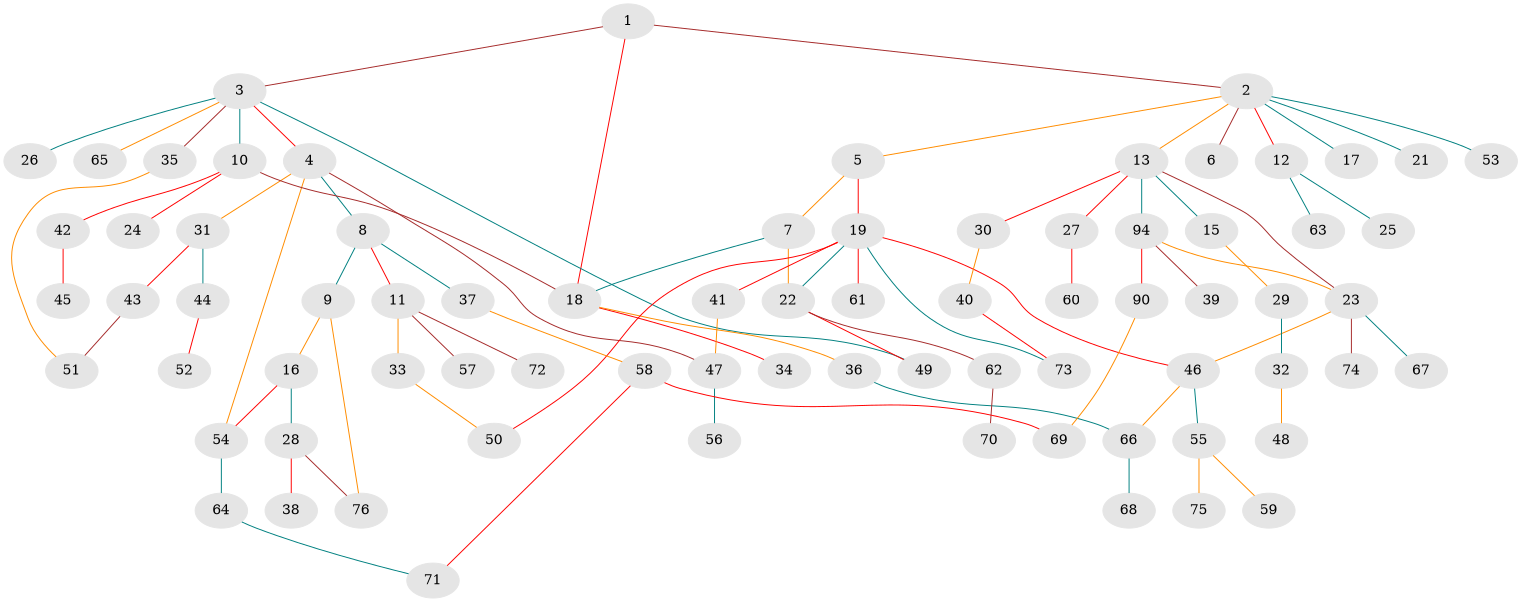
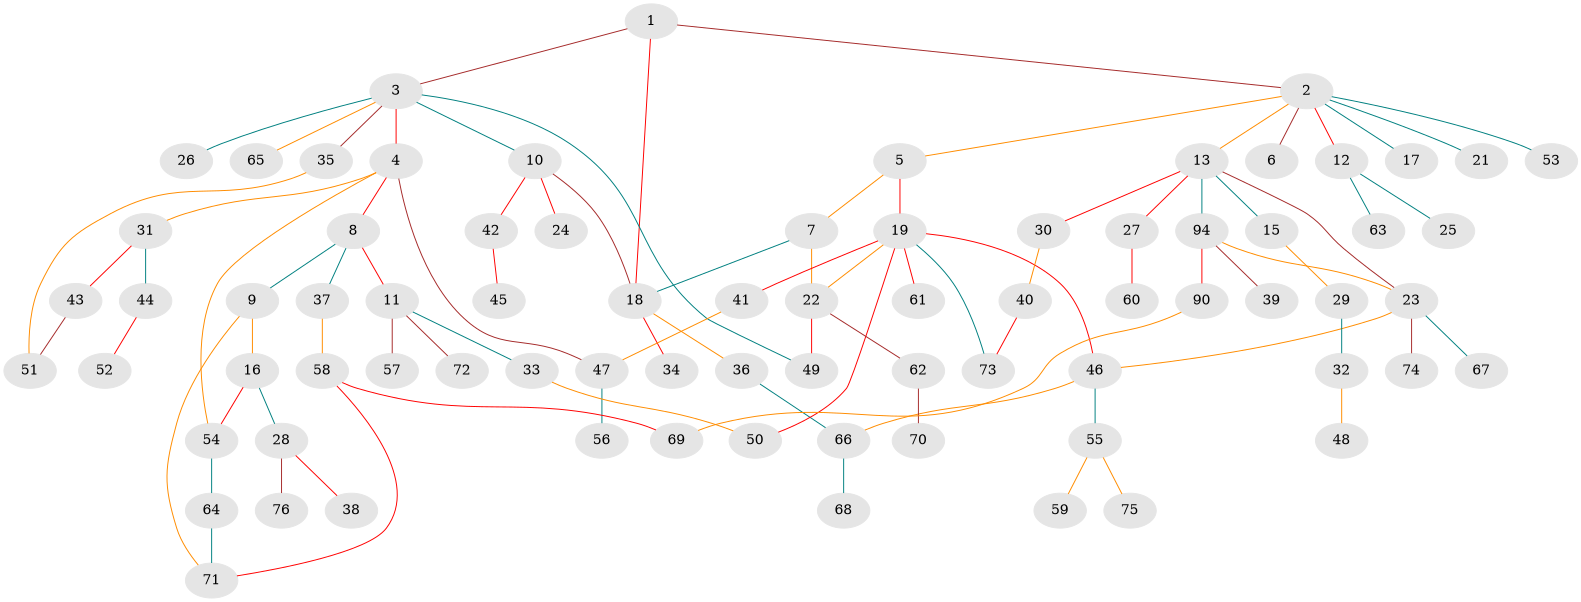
edge "4" -- "8": color teal -> red
edge "19" -- "22": color teal -> darkorange
edge "11" -- "33": color darkorange -> teal
edge "9" -- "76": now "9" -- "71"
